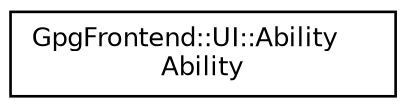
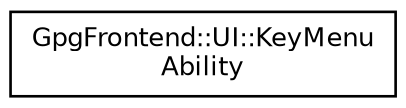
node "GpgFrontend::UI::Ability Ability": label "GpgFrontend::UI::Ability Ability" -> "GpgFrontend::UI::KeyMenu Ability"
